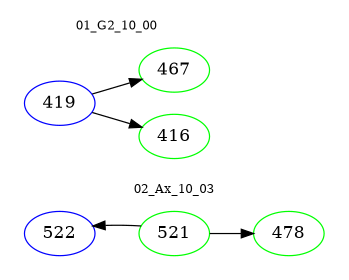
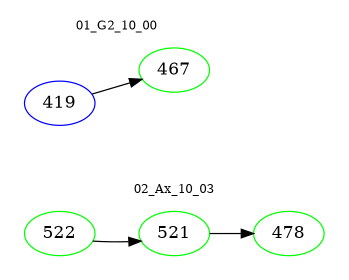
node "416": removed
edge "521" -> "522": reversed
node "522": color blue -> green
